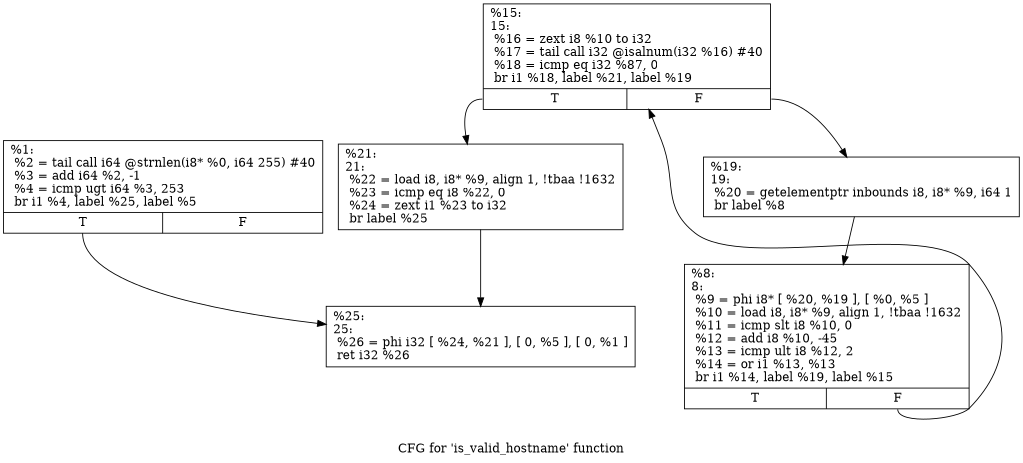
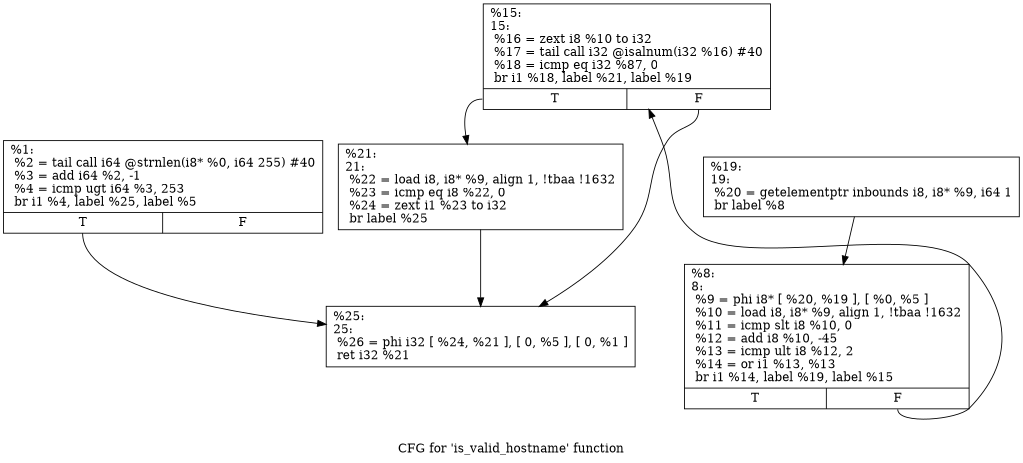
edge "%15:" -> "%19:": now "%15:" -> "%25:"
node "%25:": text "ret i32 %26" -> "ret i32 %21"
